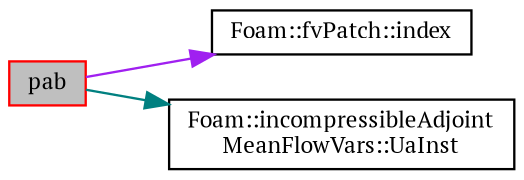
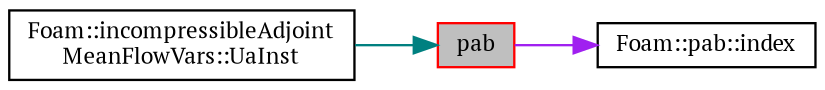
node "Foam::fvPatch::index": label "Foam::fvPatch::index" -> "Foam::pab::index"
edge "pab" -> "Foam::incompressibleAdjoint MeanFlowVars::UaInst": reversed
